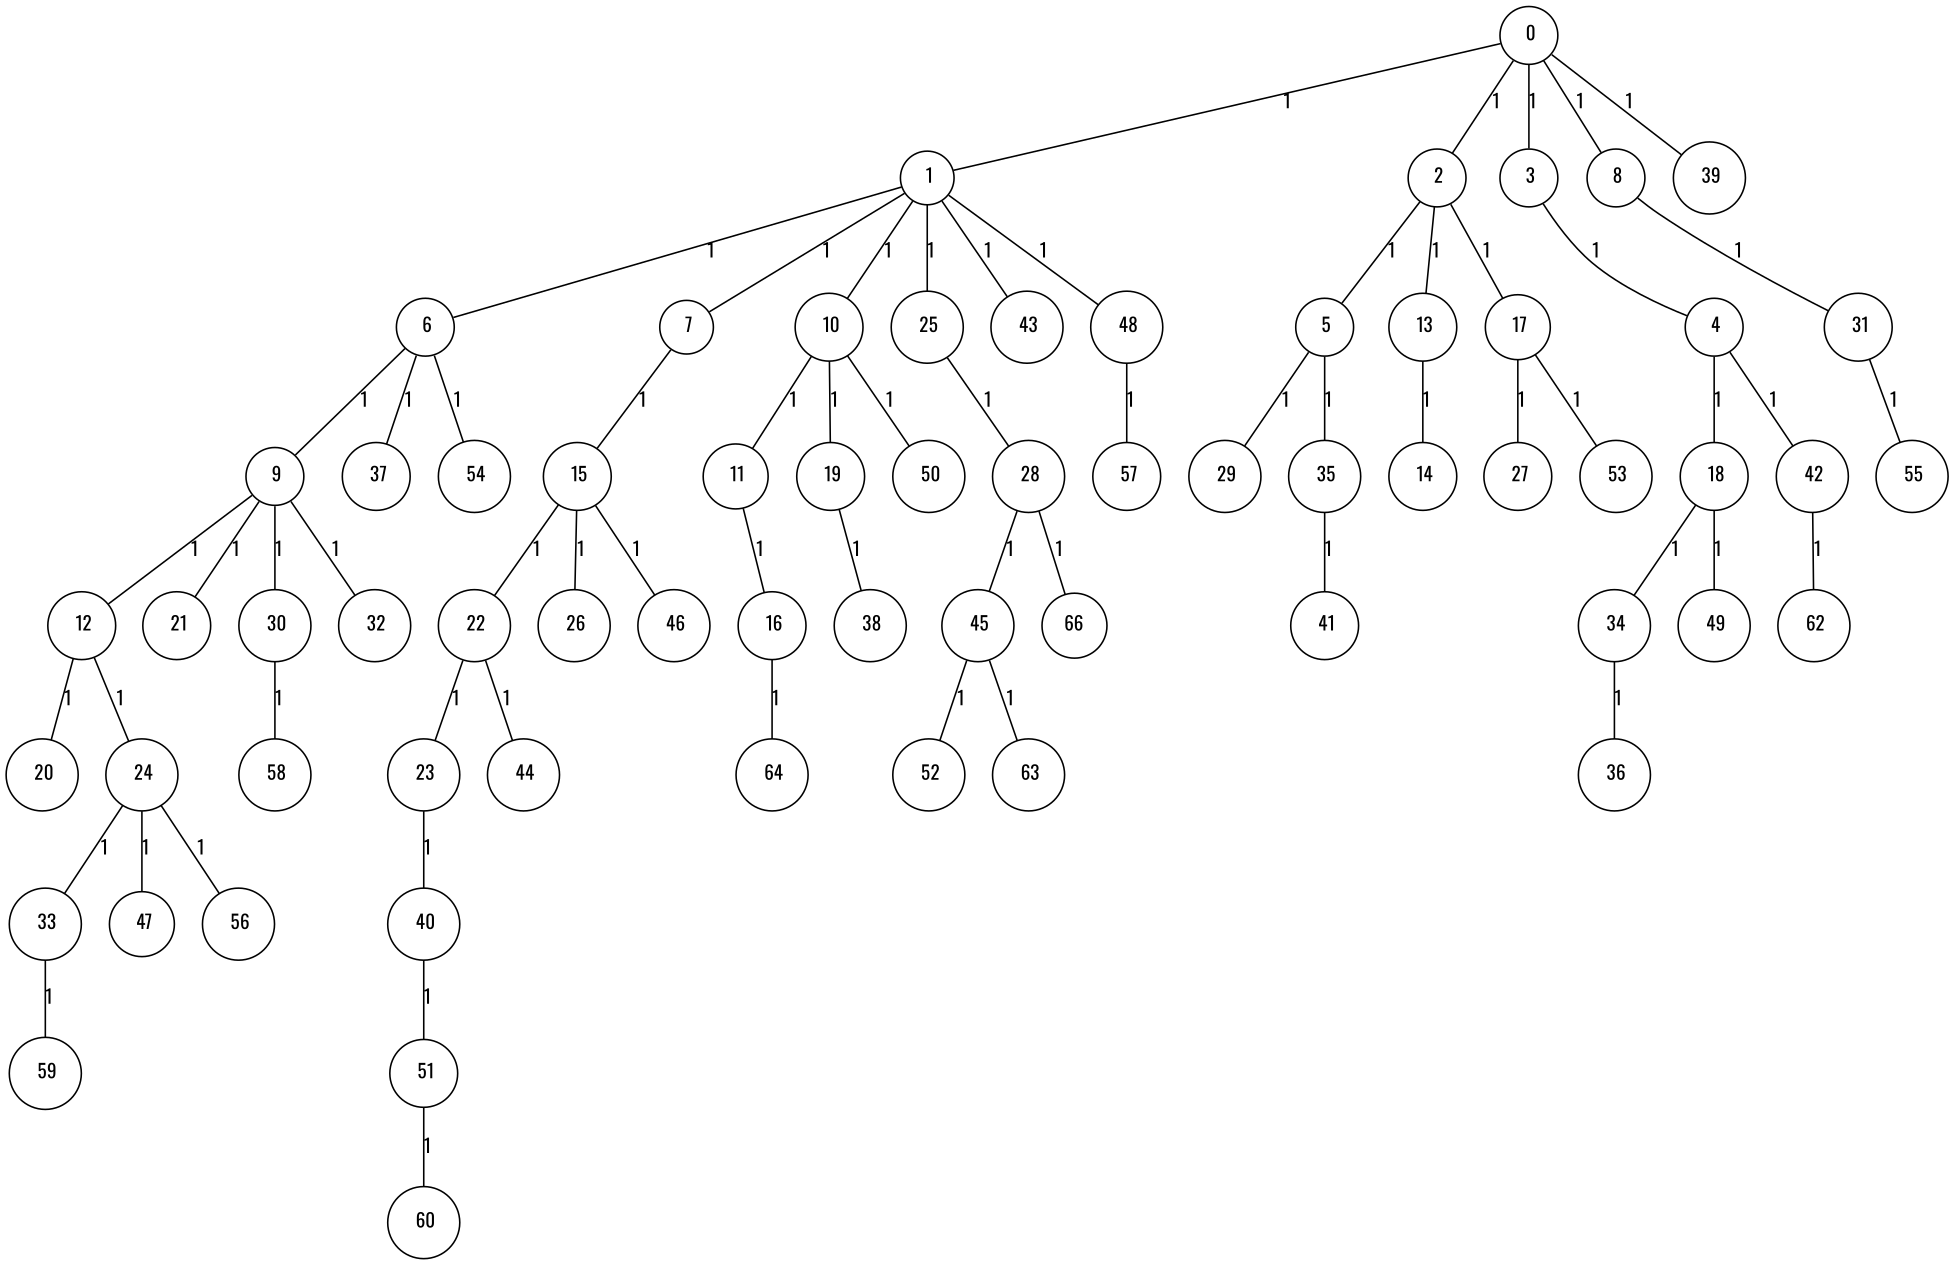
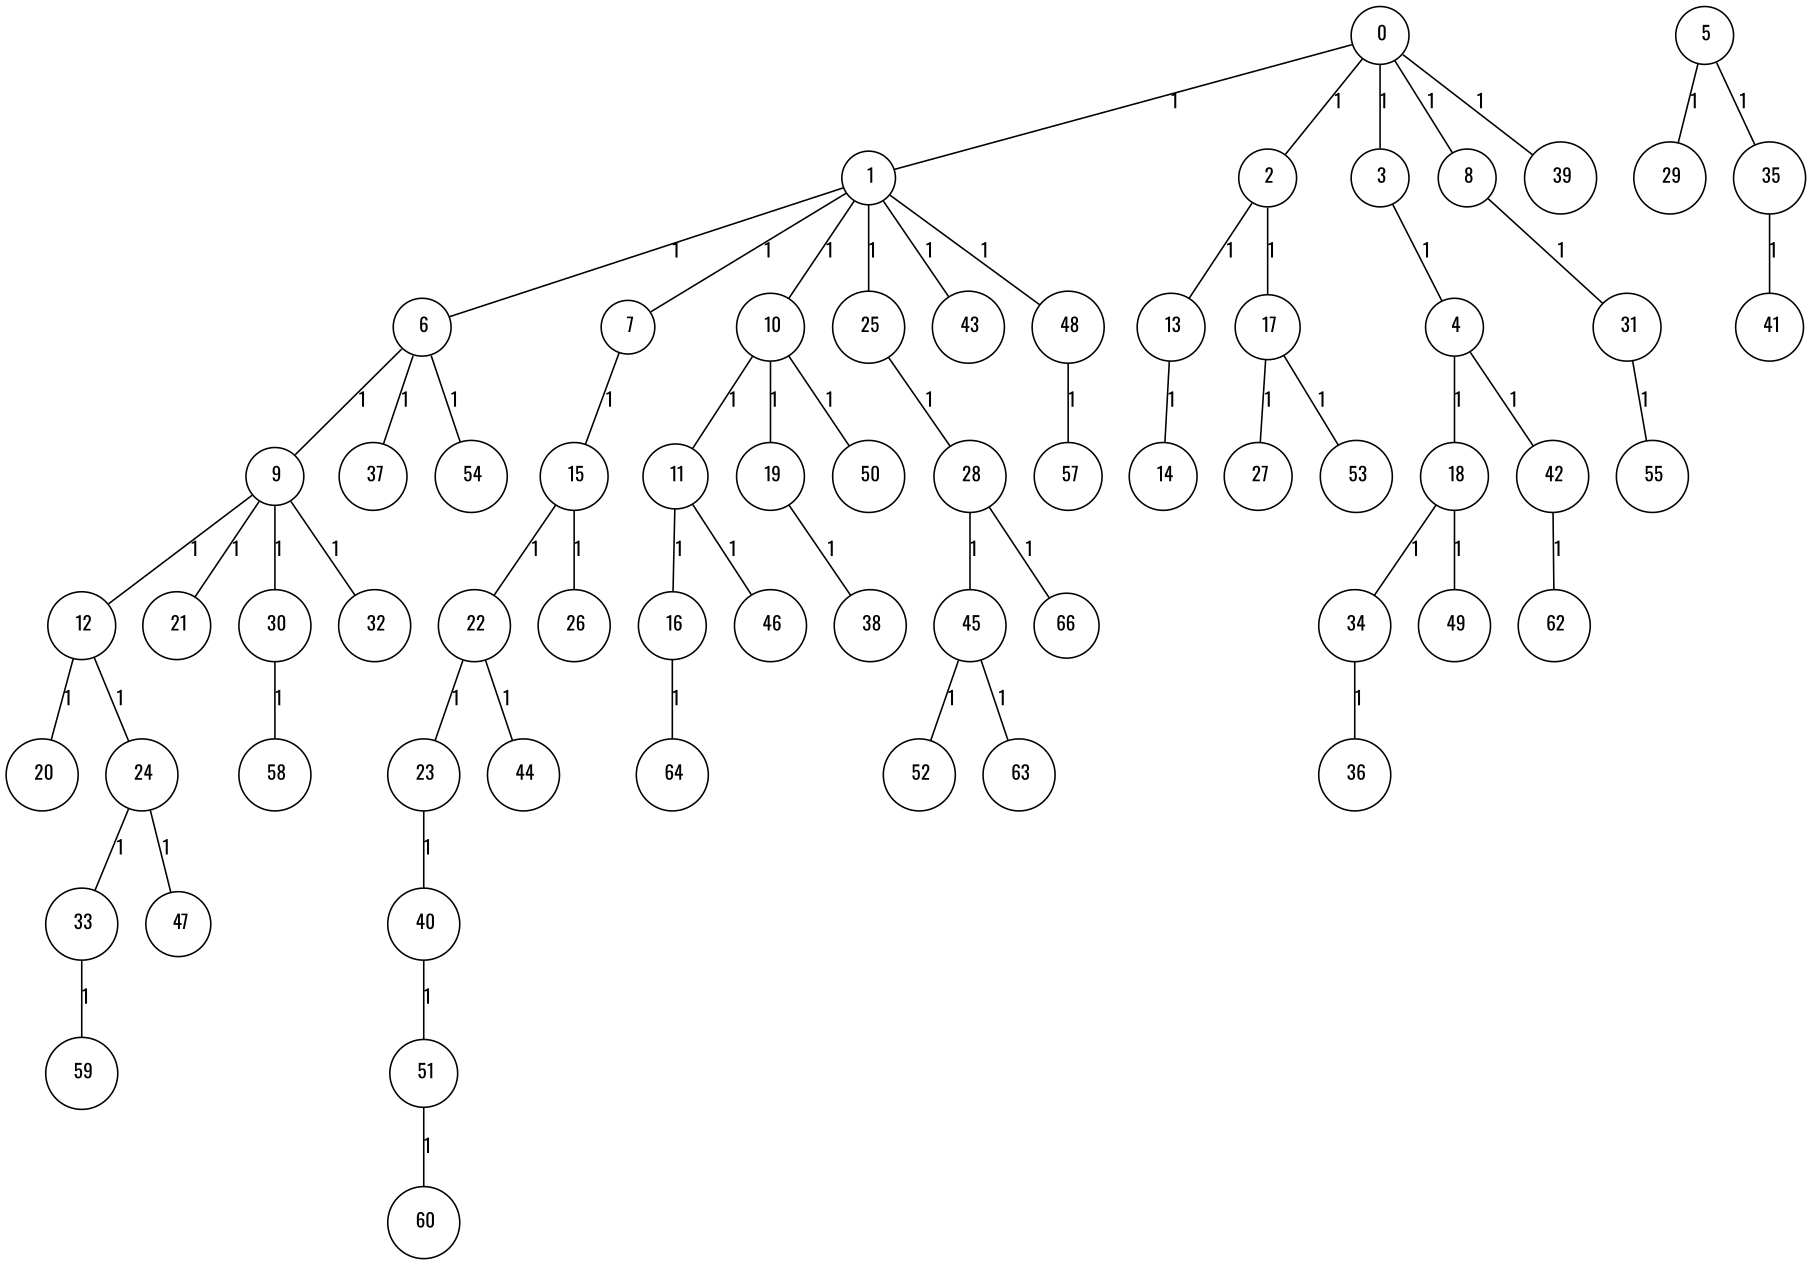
edge "2" -- "5": removed, label "1"
edge "15" -- "46": now "11" -- "46"
node "56": removed
